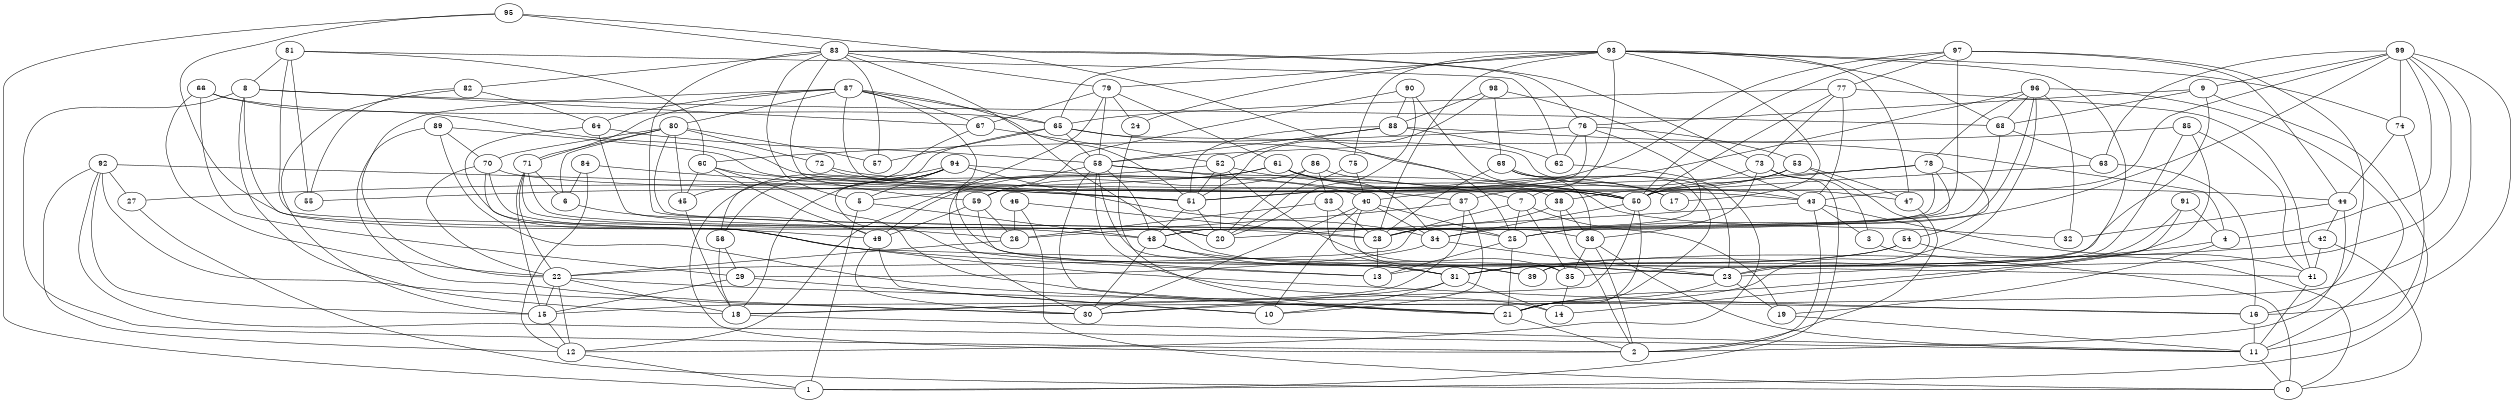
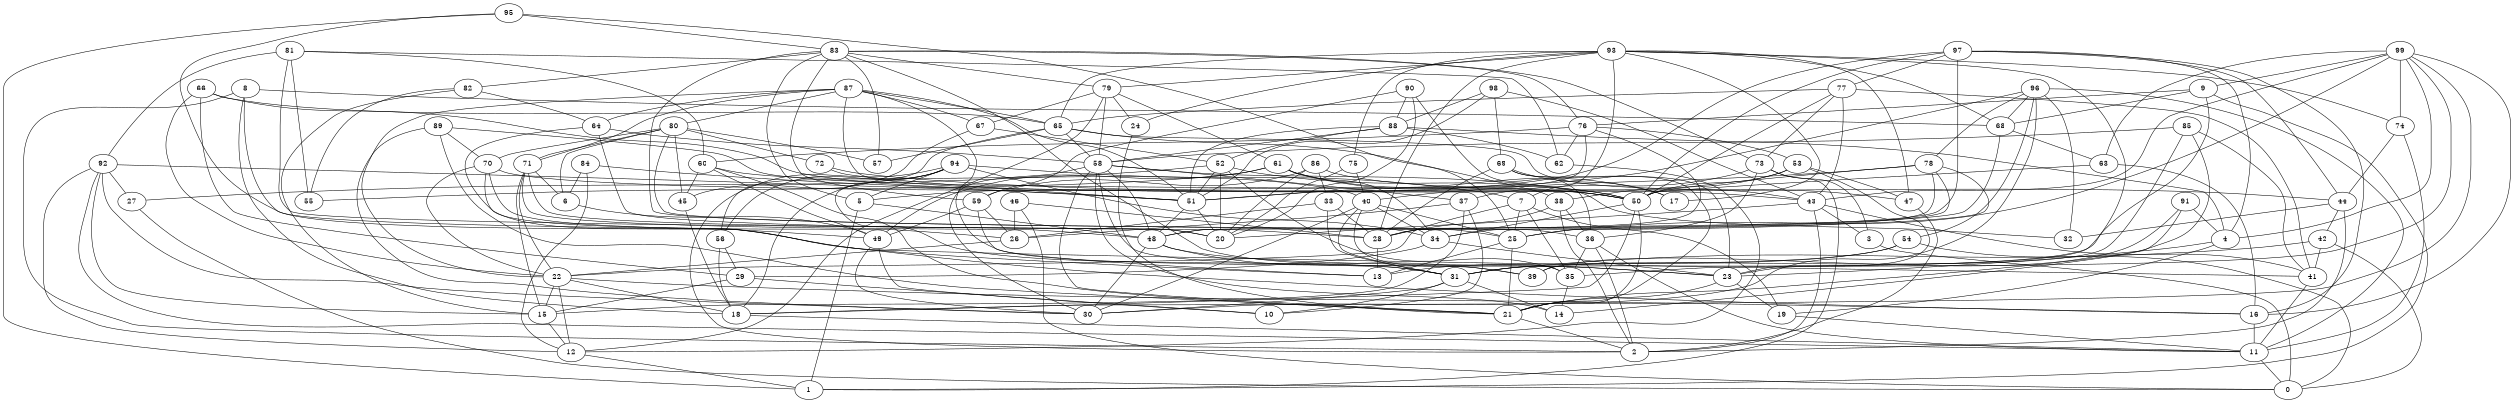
edge "81" -- "8": now "81" -- "92"
edge "97" -- "4": added
edge "8" -- "67": removed
edge "40" -- "10": now "40" -- "31"
